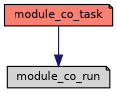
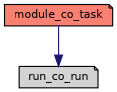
node "module_co_run": label "module_co_run" -> "run_co_run"
